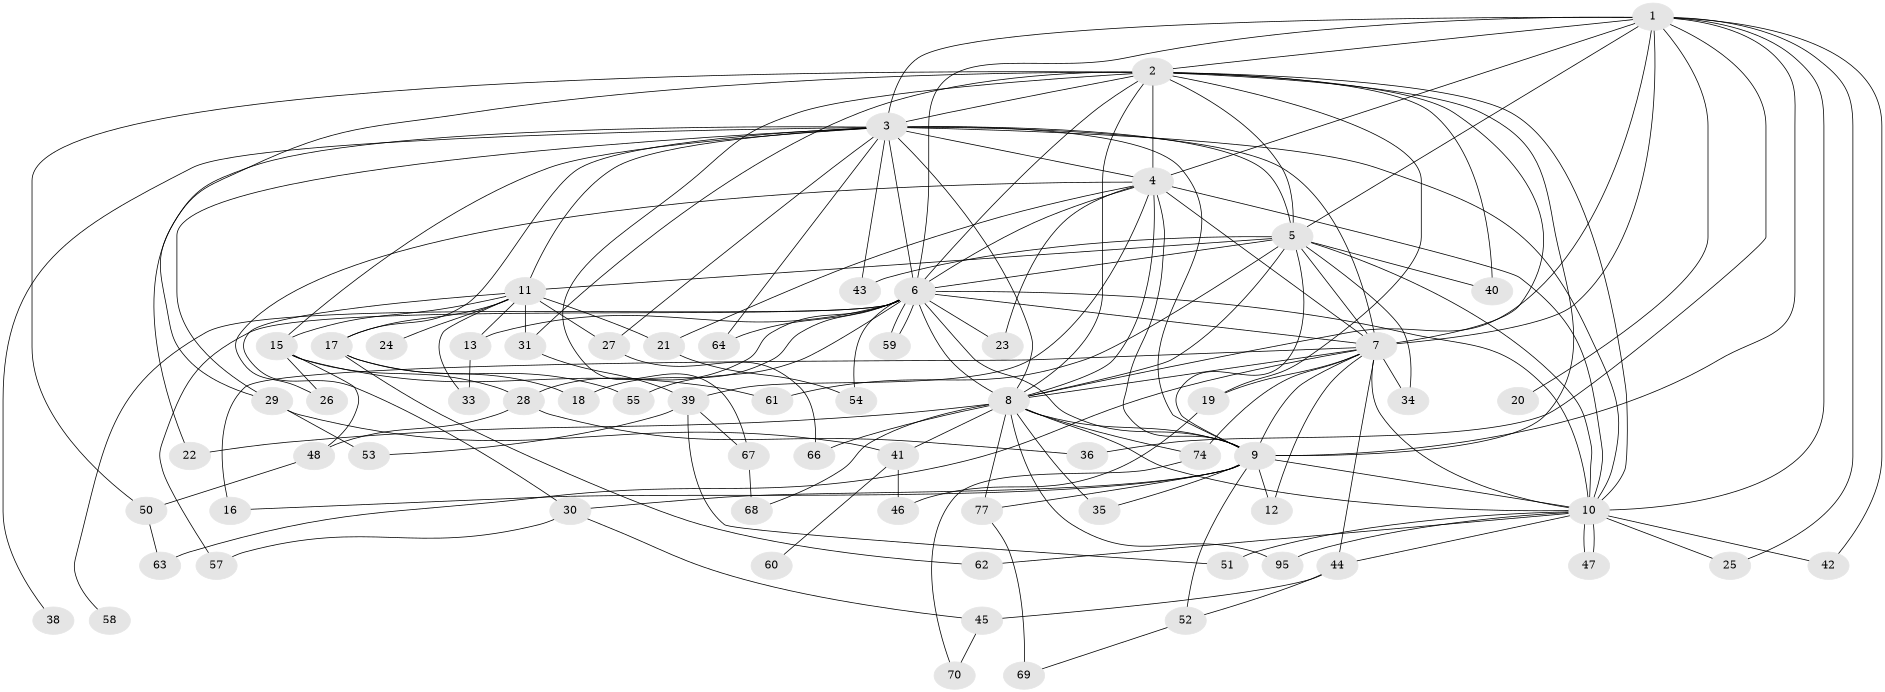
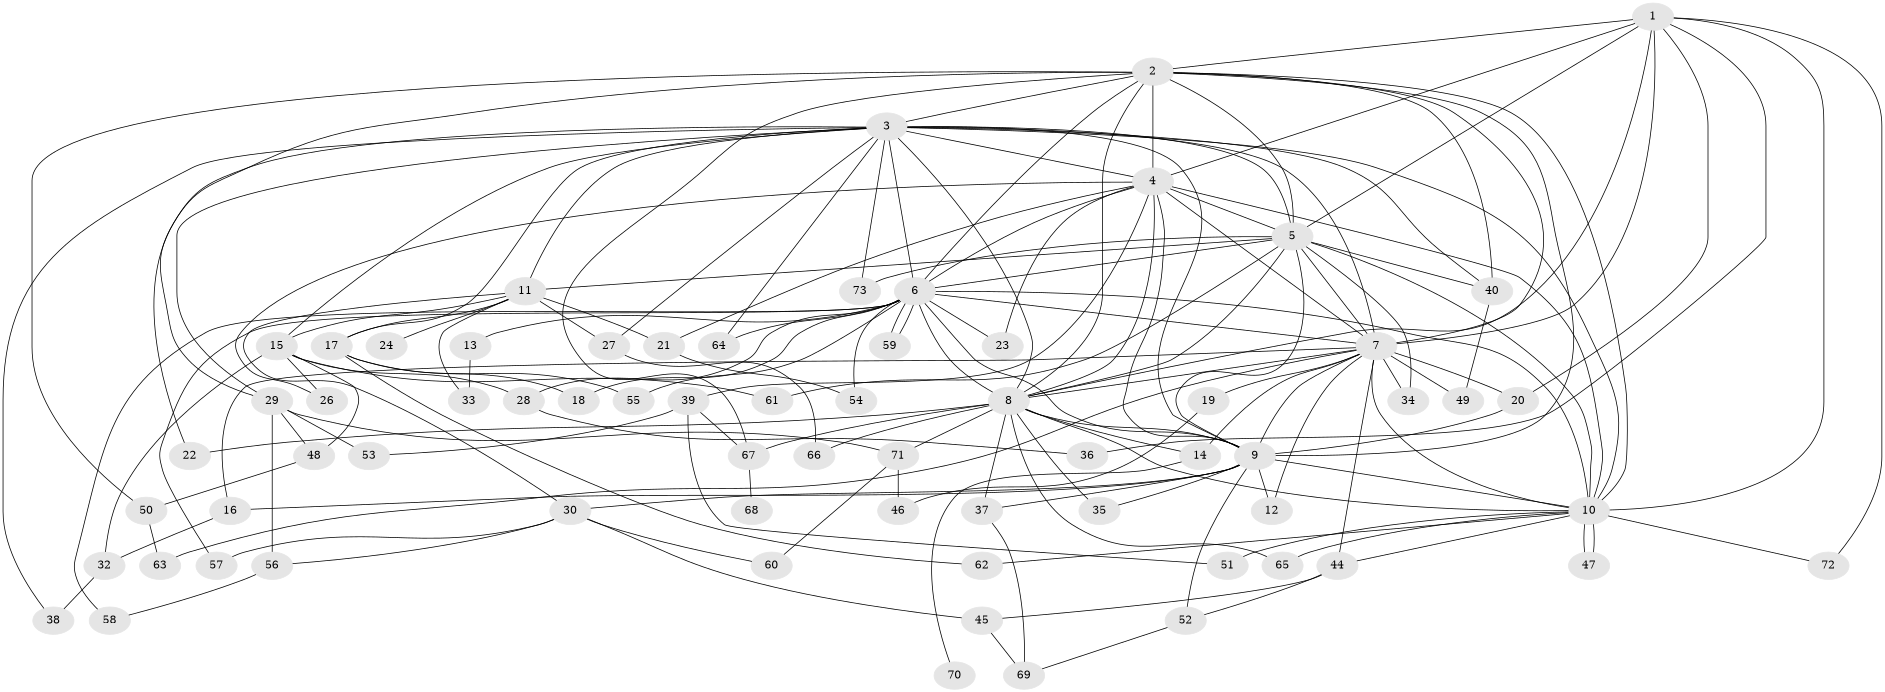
edge "1" -- "3": now "40" -- "3"
edge "1" -- "6": removed
edge "2" -- "19": removed
edge "4" -- "5": added
node "43": label "43" -> "73"
edge "11" -- "13": removed
node "31": removed
edge "1" -- "9": now "20" -- "9"
edge "7" -- "20": added
node "49": added
edge "28" -- "48": now "29" -- "48"
edge "8" -- "68": now "8" -- "67"
node "41": label "41" -> "71"
node "74": label "74" -> "14"
node "77": label "77" -> "37"
edge "30" -- "60": added
node "32": added
node "56": added
node "95": label "95" -> "65"
node "25": removed
node "42": label "42" -> "72"
edge "45" -- "70": now "45" -- "69"
